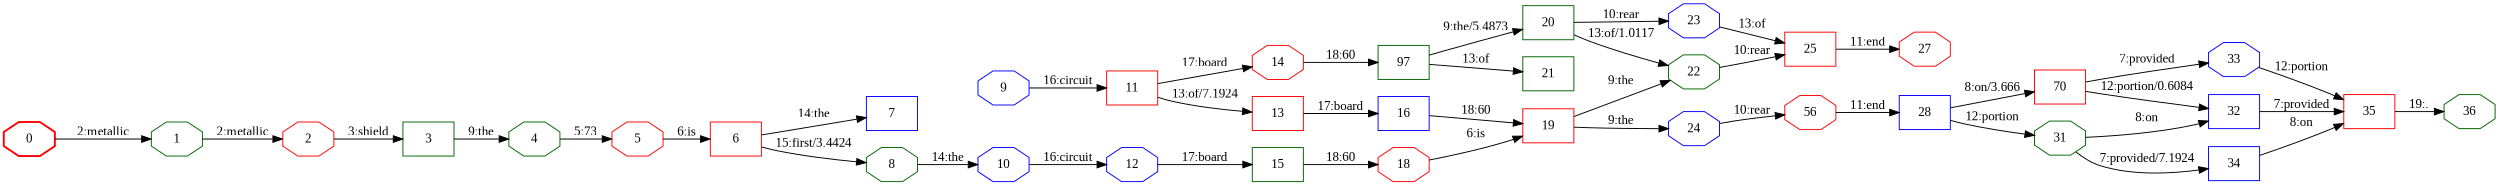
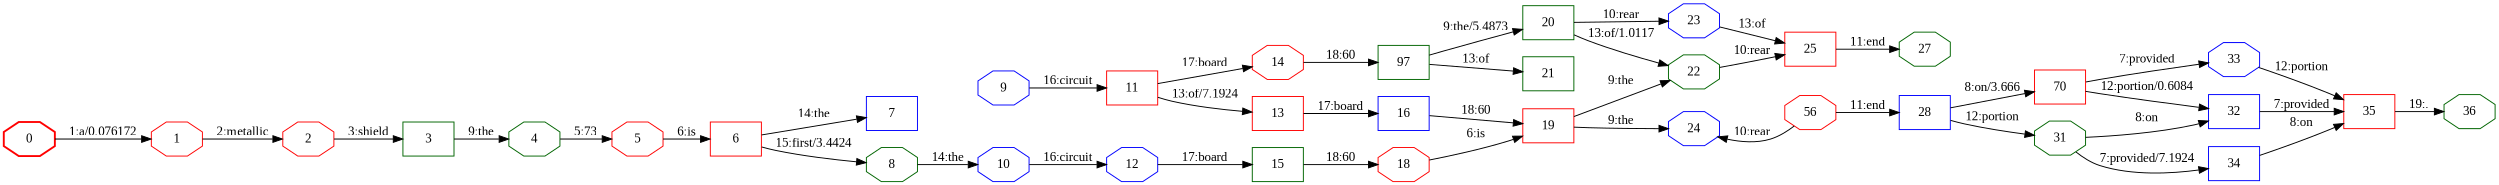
node "27": color red -> darkgreen
edge "24" -> "56": reversed
edge "0" -> "1": label "2:metallic" -> "1:a/0.076172"
node "1": color darkgreen -> red
